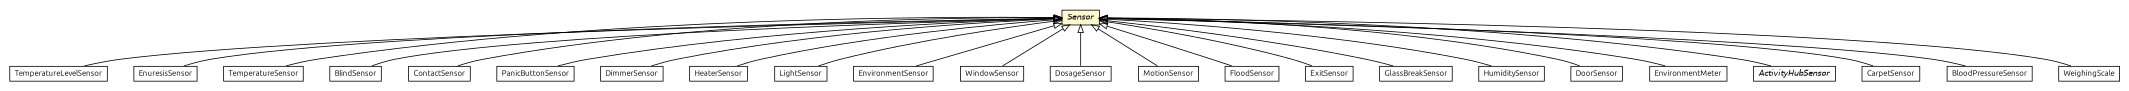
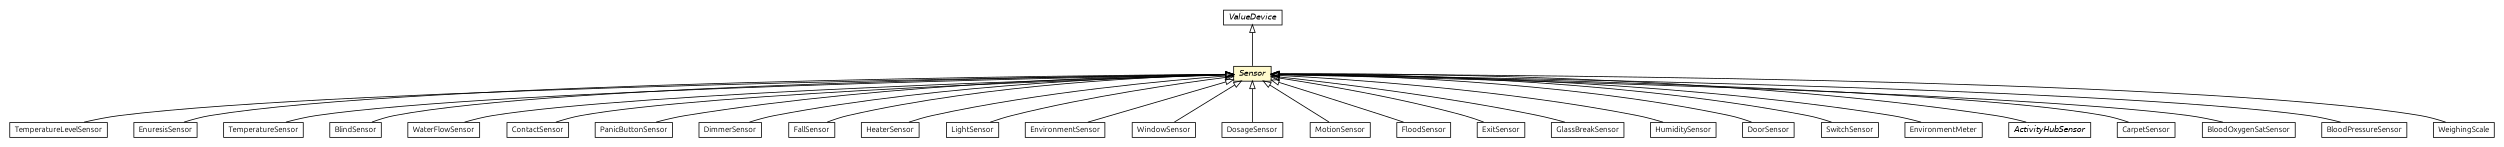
node "ValueDevice": added
node "WaterFlowSensor": added
node "FallSensor": added
node "SwitchSensor": added
node "BloodOxygenSatSensor": added
